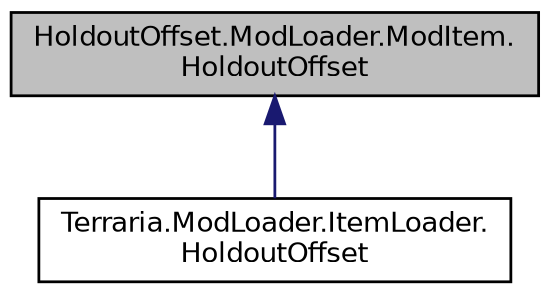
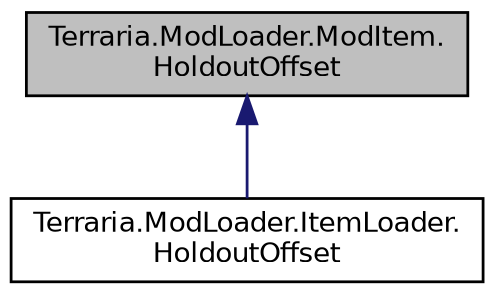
node "HoldoutOffset.ModLoader.ModItem. HoldoutOffset": label "HoldoutOffset.ModLoader.ModItem. HoldoutOffset" -> "Terraria.ModLoader.ModItem. HoldoutOffset"
